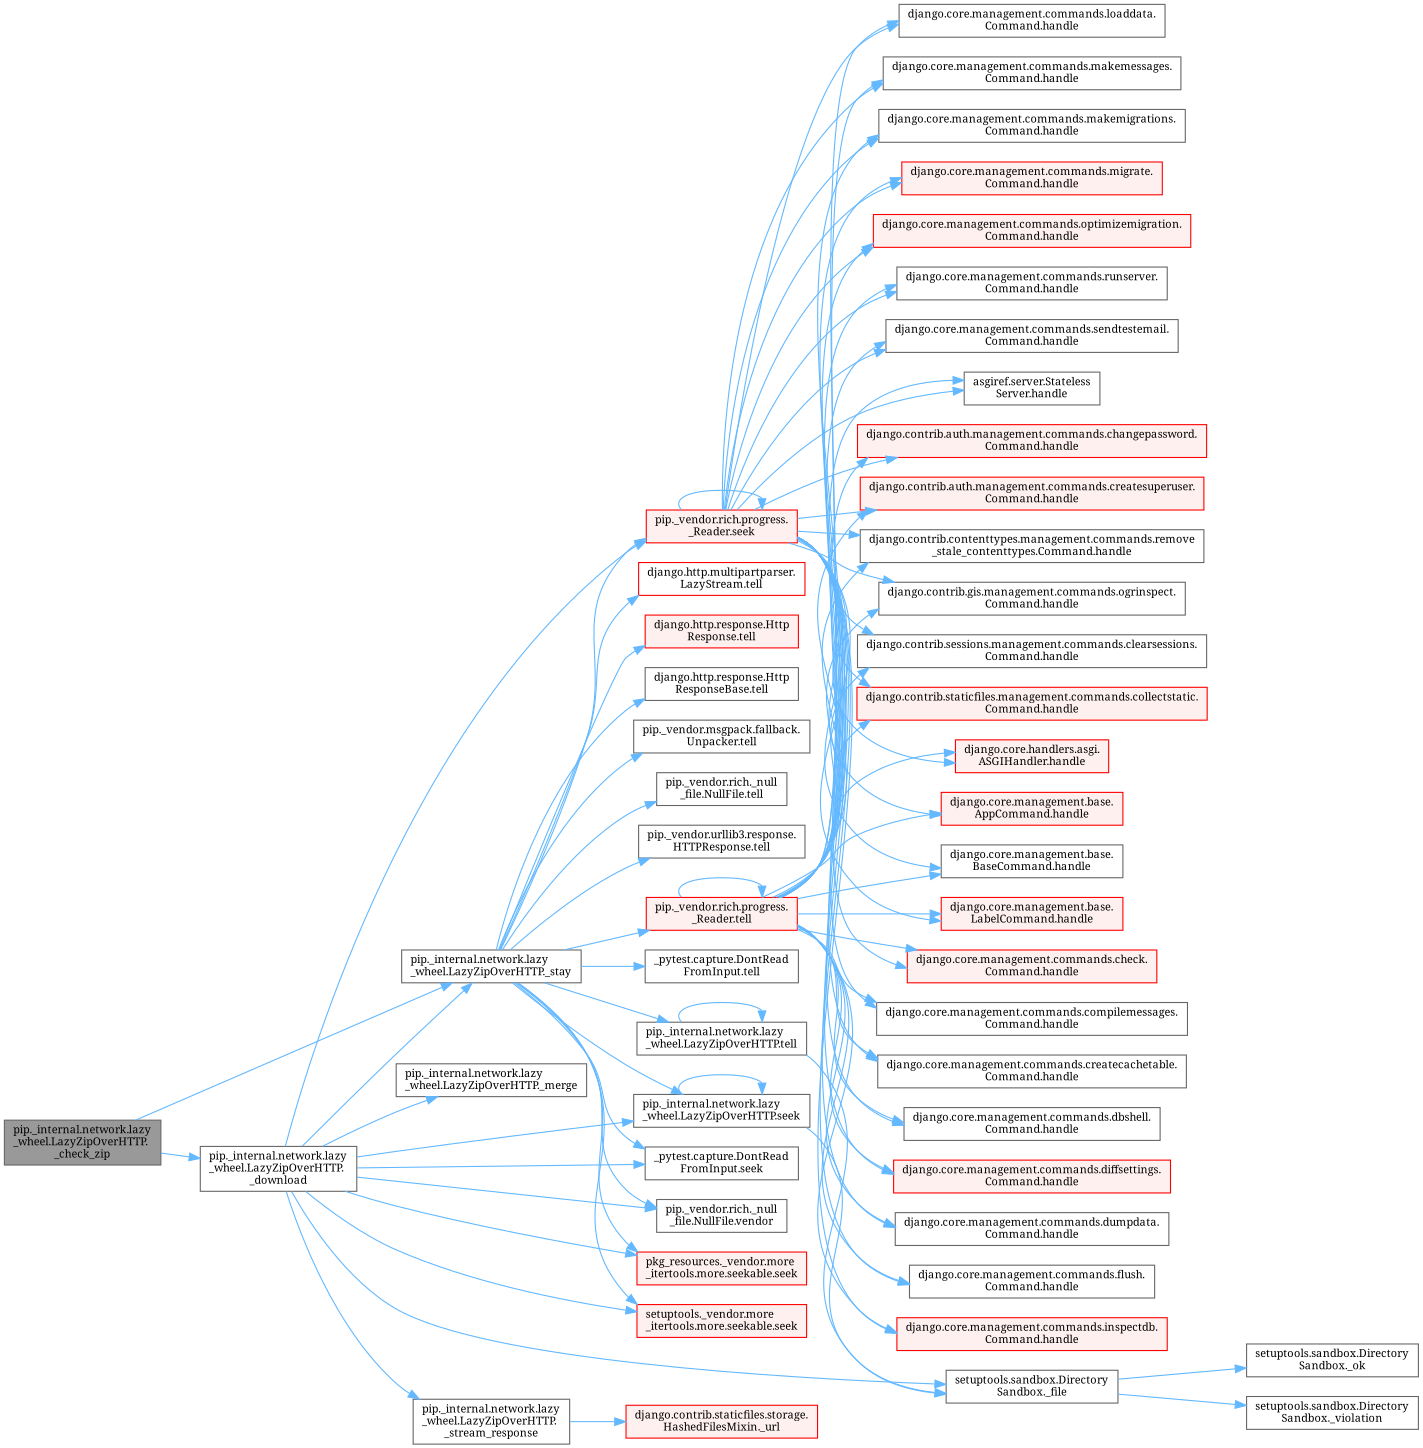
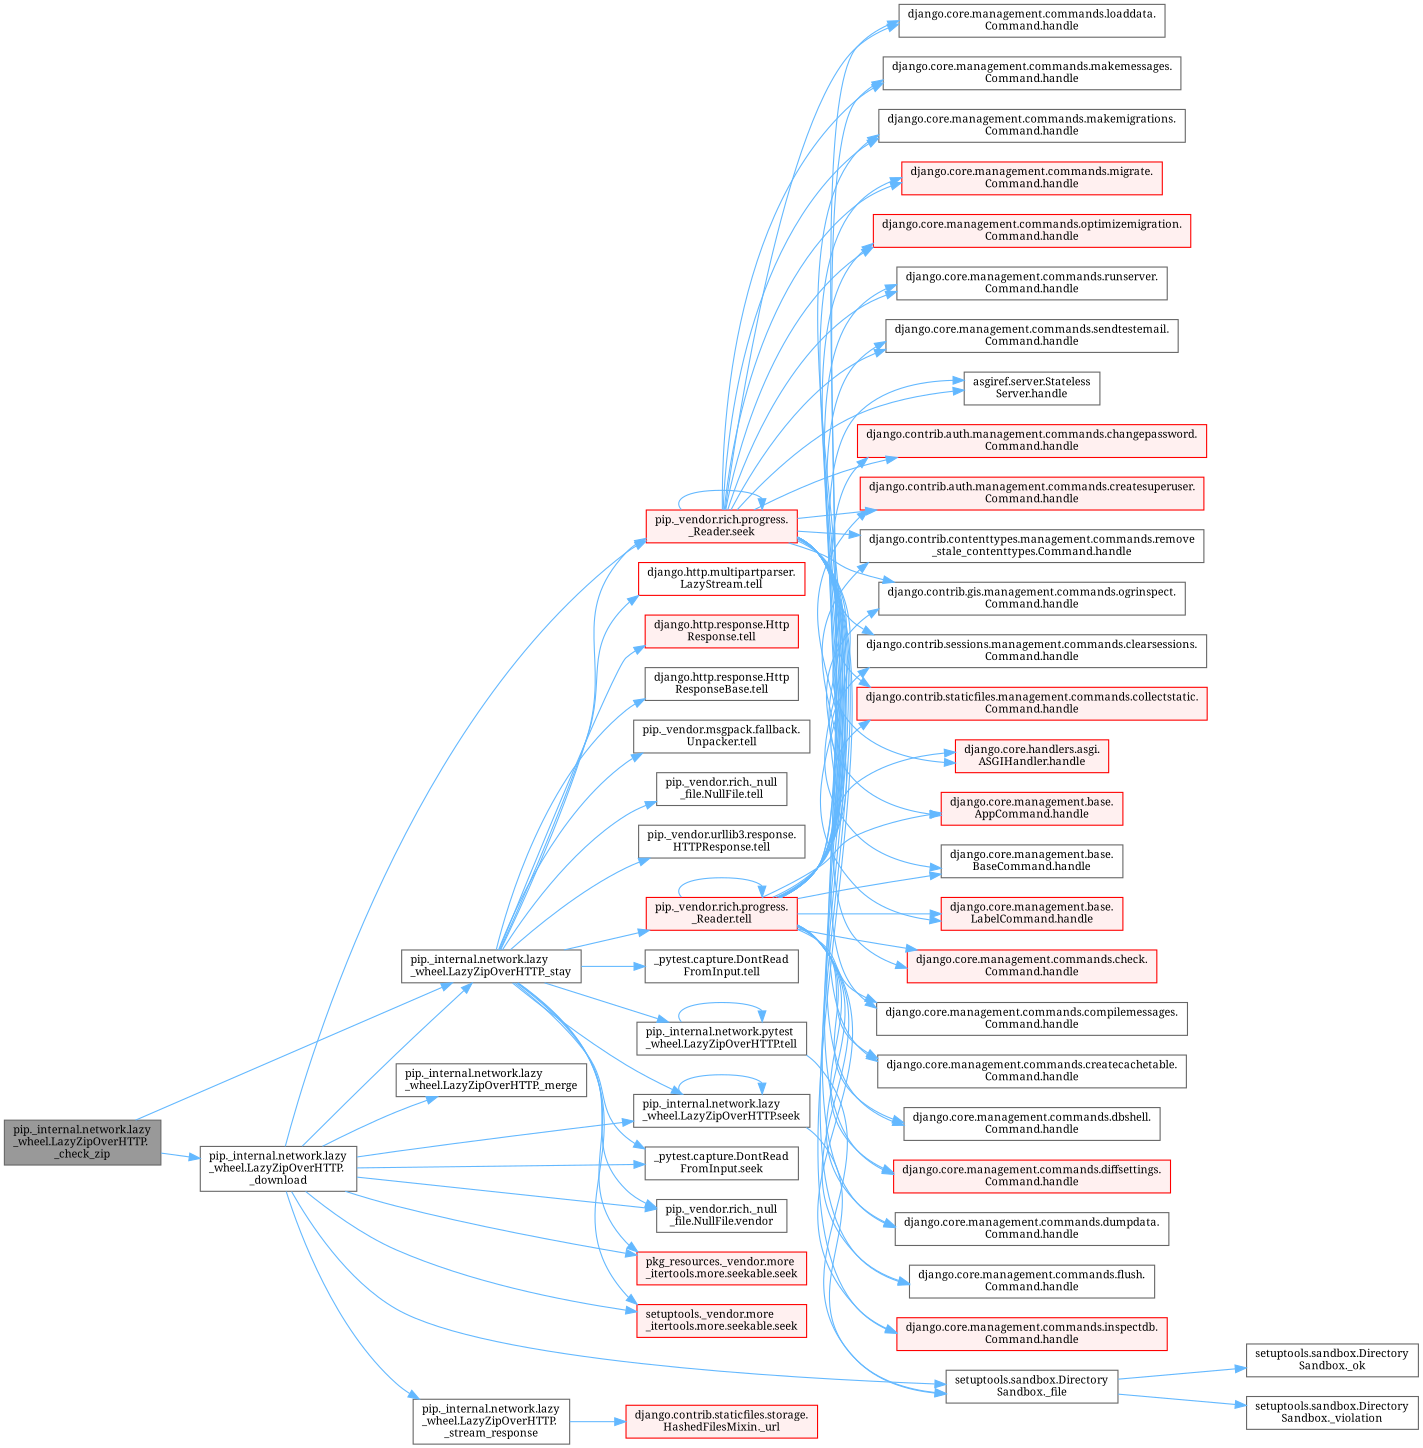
node "pip._internal.network.lazy _wheel.LazyZipOverHTTP.tell": label "pip._internal.network.lazy _wheel.LazyZipOverHTTP.tell" -> "pip._internal.network.pytest _wheel.LazyZipOverHTTP.tell"
